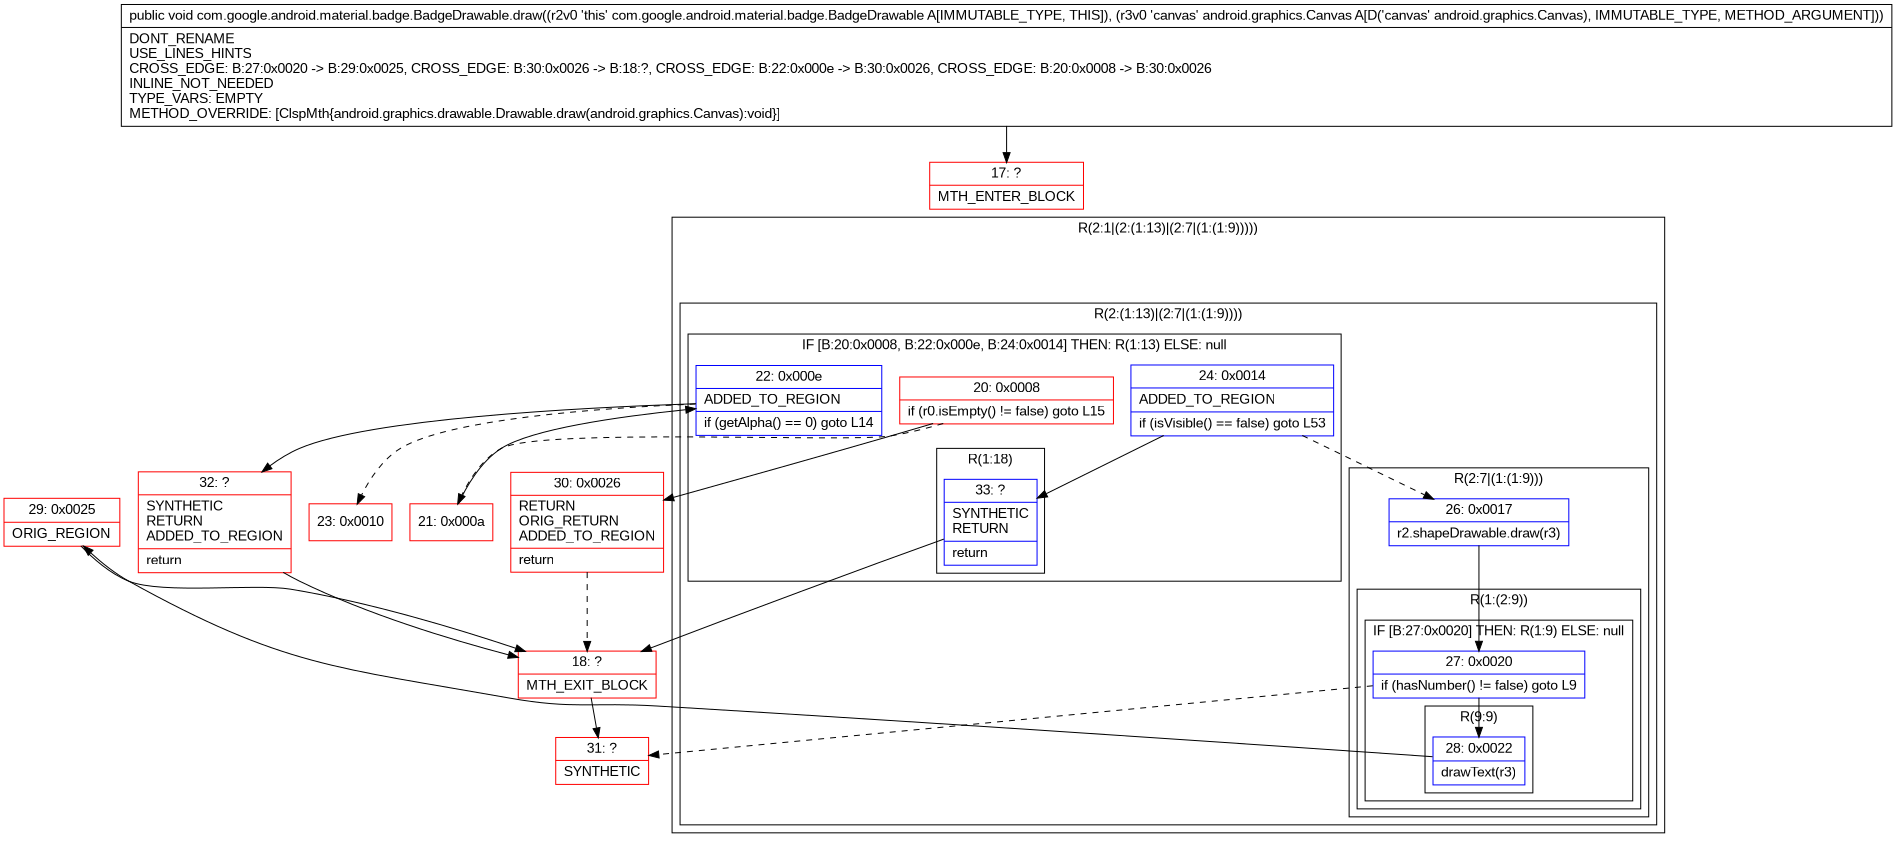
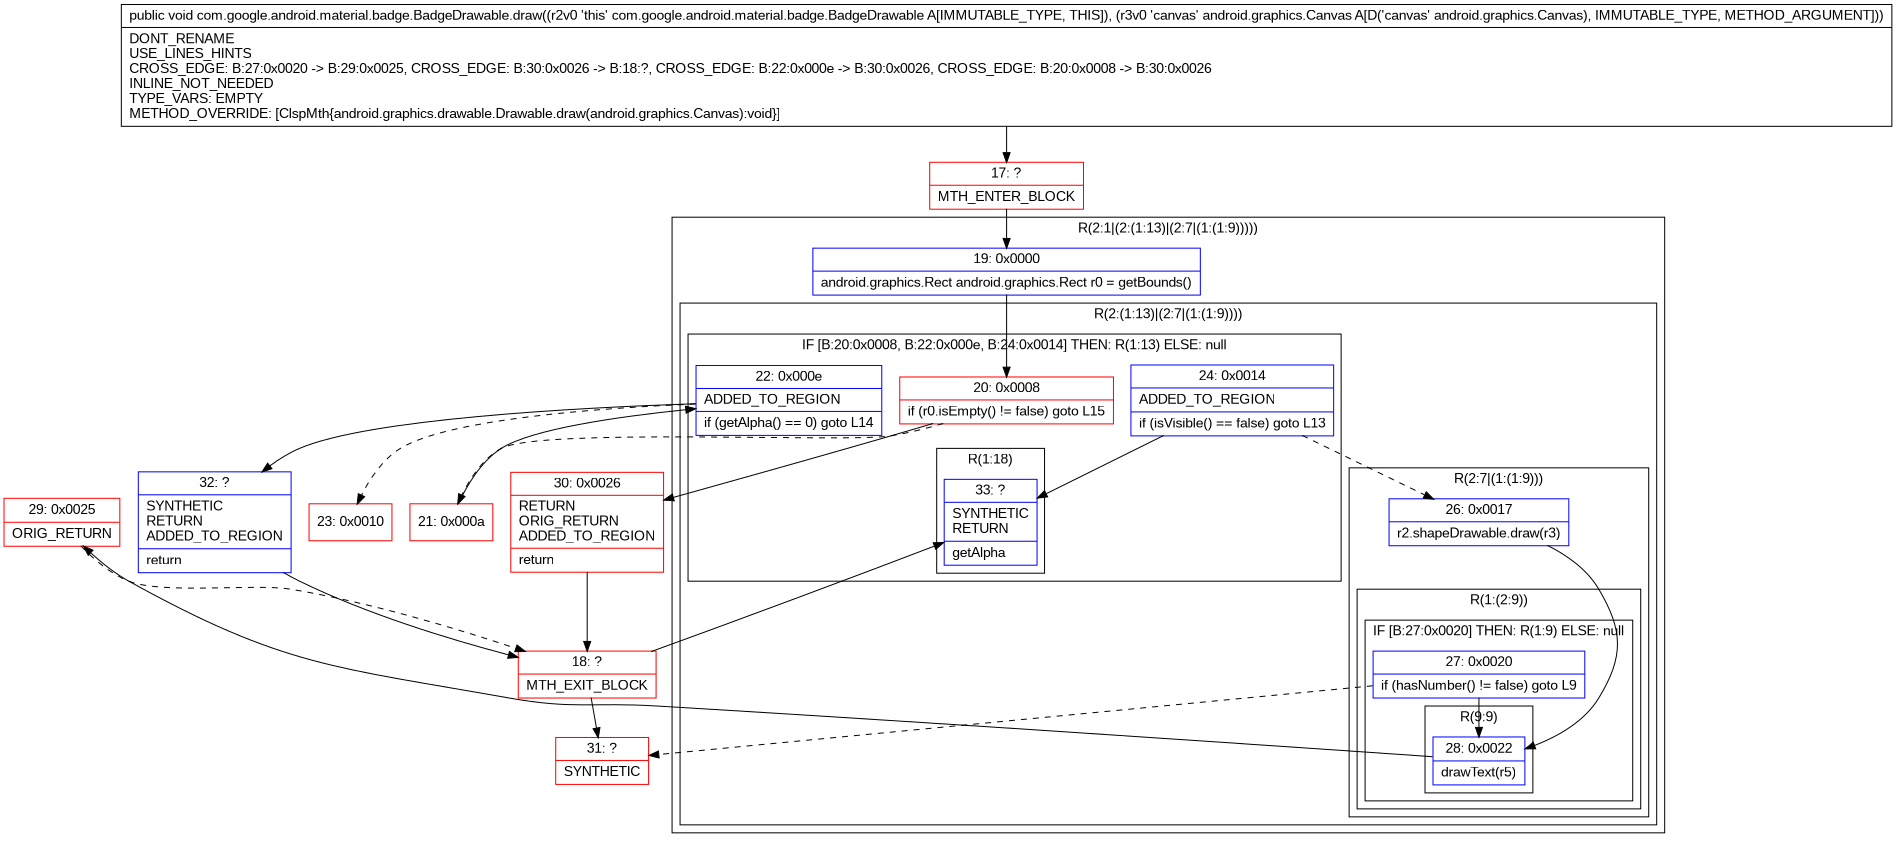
node "19: 0x0000": added
node "24: 0x0014": text "if (isVisible() == false) goto L53" -> "if (isVisible() == false) goto L13"
node "32: ?": color red -> blue
node "29: 0x0025": text "ORIG_REGION" -> "ORIG_RETURN"
node "33: ?": text "return" -> "getAlpha"
edge "29: 0x0025" -> "18: ?": style solid -> dashed
edge "33: ?" -> "18: ?": reversed
edge "26: 0x0017" -> "27: 0x0020": now "26: 0x0017" -> "28: 0x0022"
edge "30: 0x0026" -> "18: ?": style dashed -> solid
node "28: 0x0022": text "drawText(r3)" -> "drawText(r5)"
